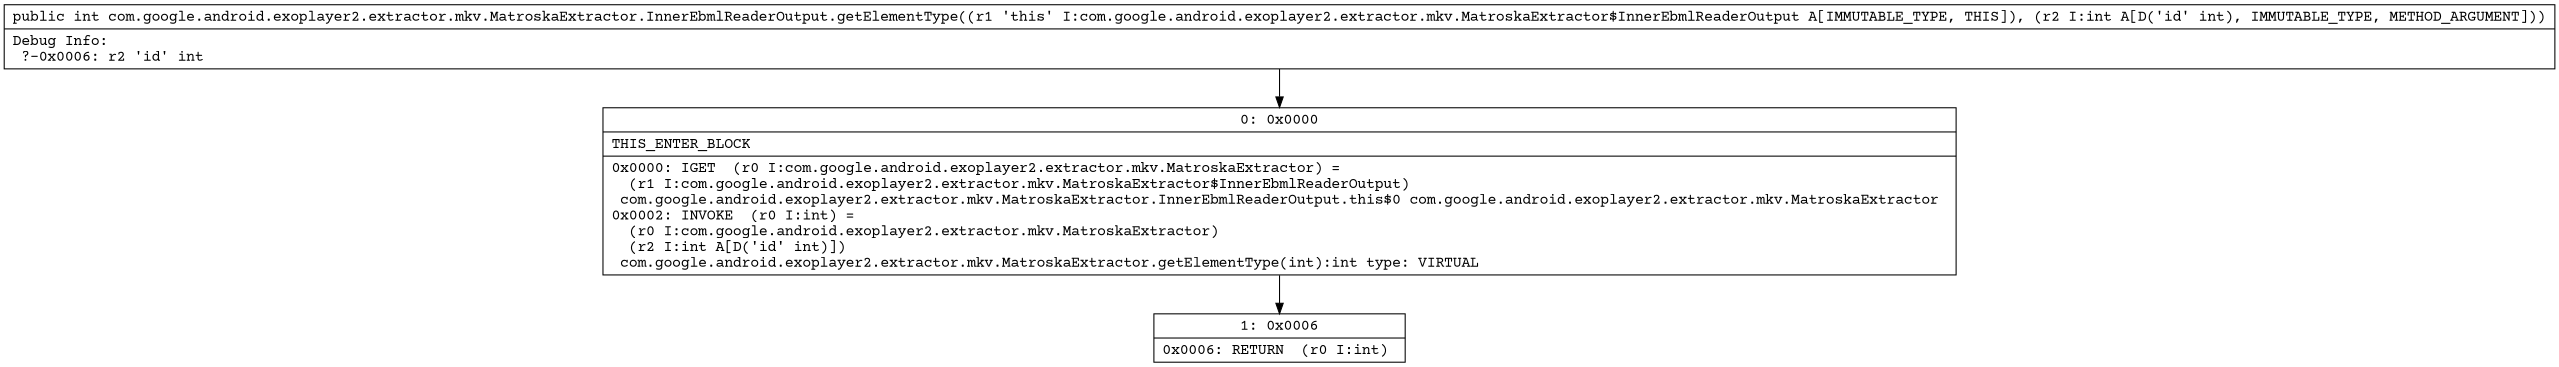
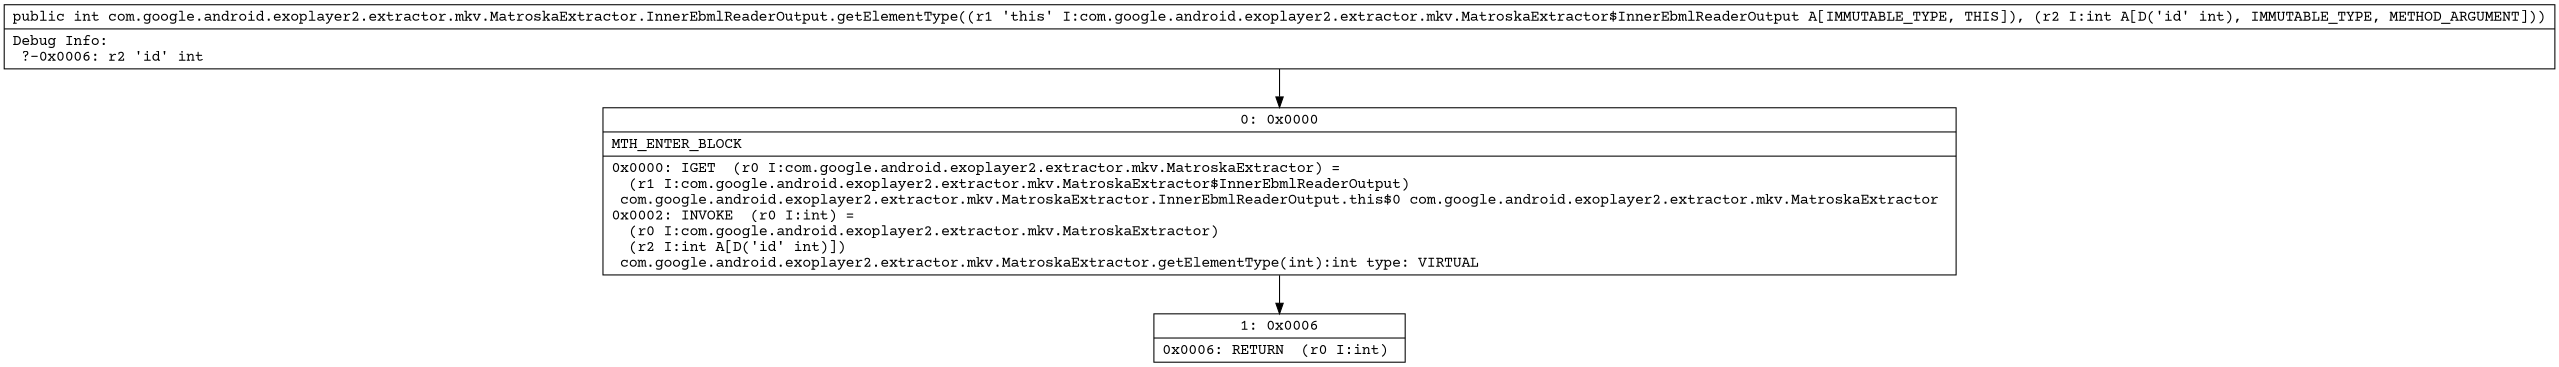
node "0: 0x0000": text "THIS_ENTER_BLOCK" -> "MTH_ENTER_BLOCK"
